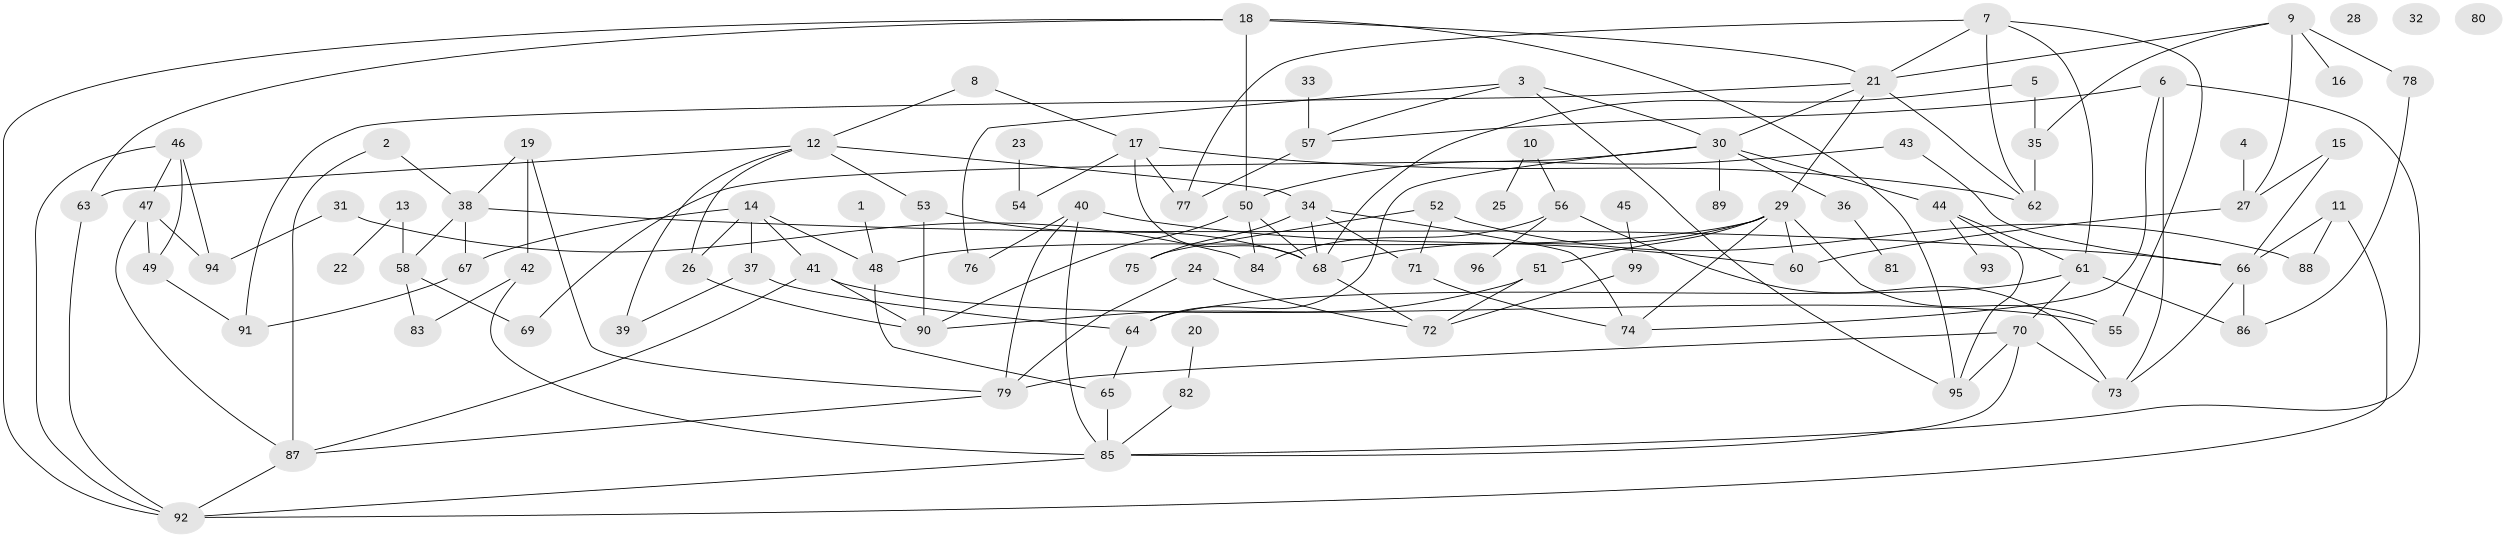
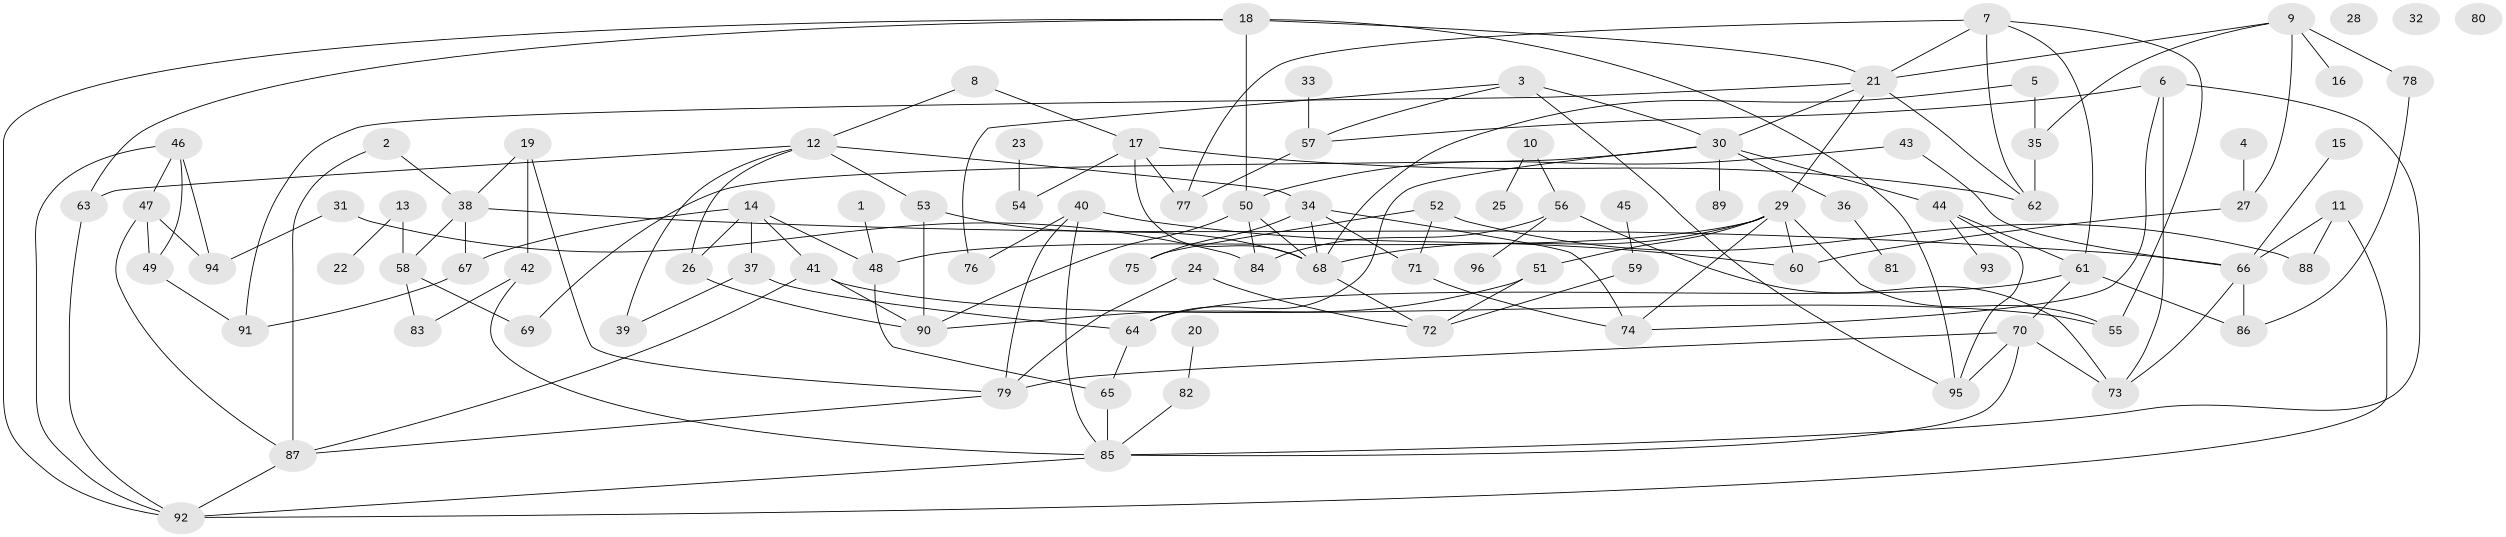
edge "15" -- "27": removed
node "99": label "99" -> "59"
